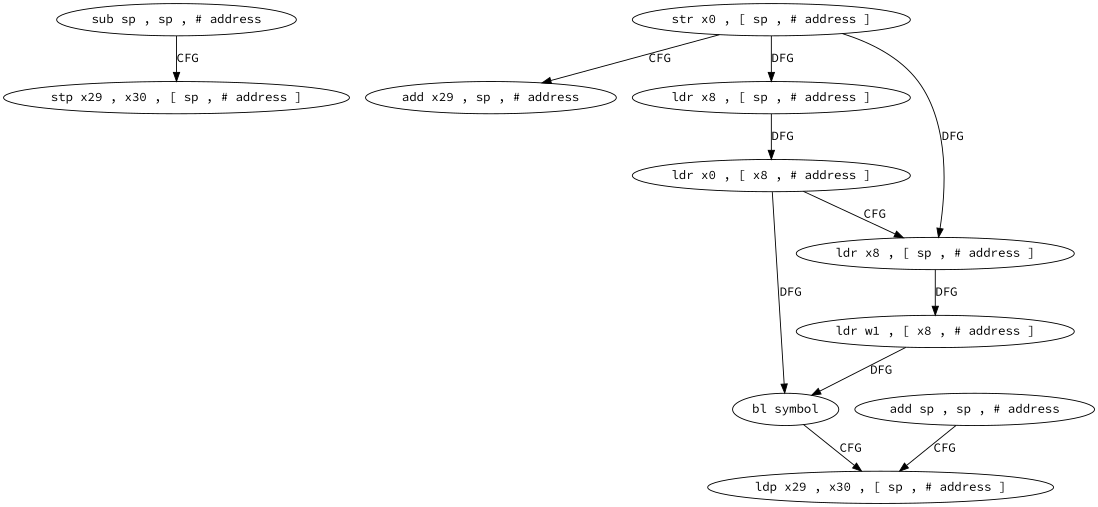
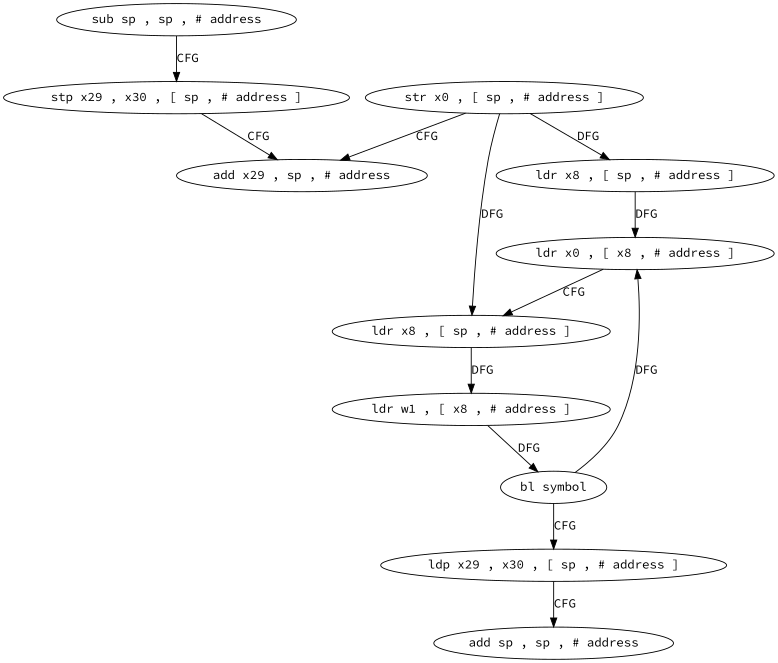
edge "stp x29 , x30 , [ sp , # address ]" -> "add x29 , sp , # address": added, label "CFG"
edge "ldr x0 , [ x8 , # address ]" -> "bl symbol": reversed
edge "add sp , sp , # address" -> "ldp x29 , x30 , [ sp , # address ]": reversed
